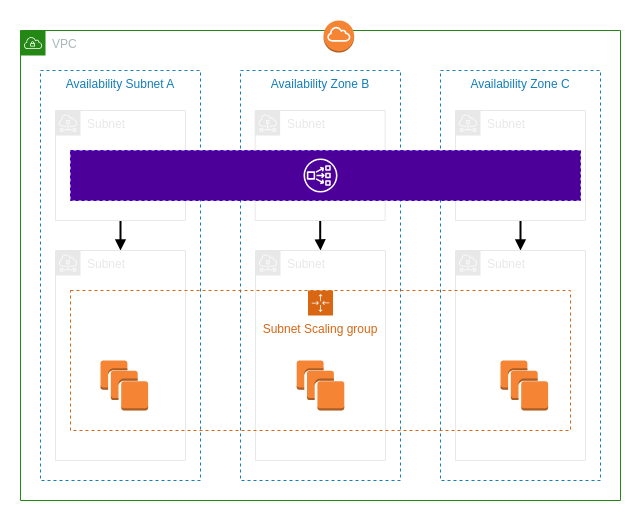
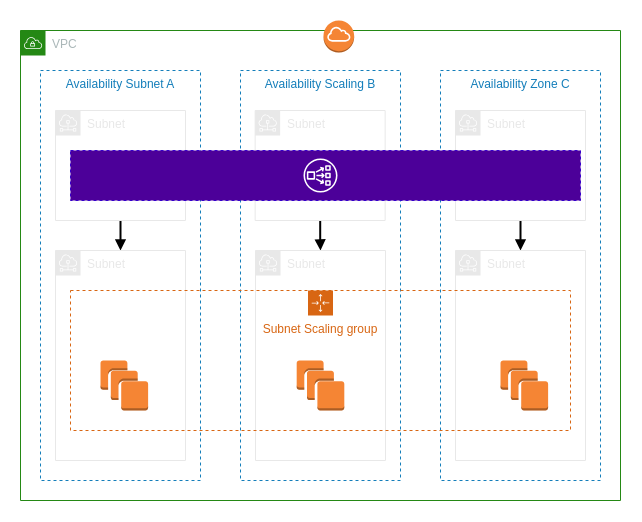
node "Availability Zone B": label "Availability Zone B" -> "Availability Scaling B"
